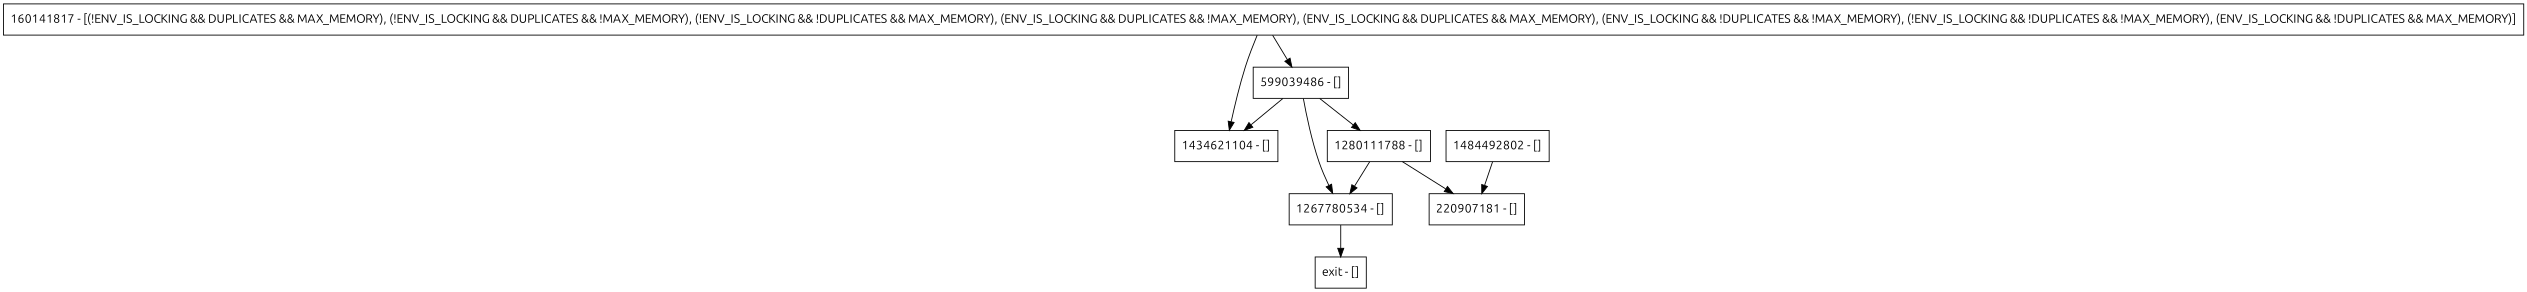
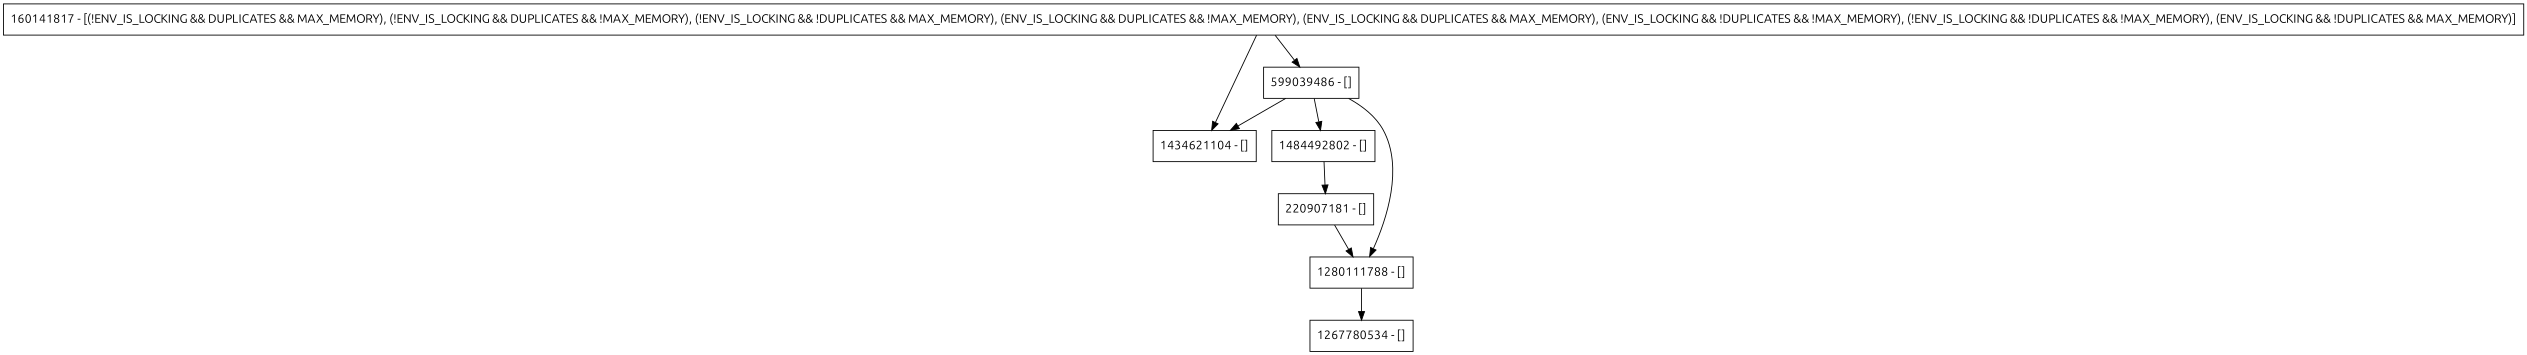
edge "599039486 - []" -> "1267780534 - []": now "599039486 - []" -> "1484492802 - []"
edge "1280111788 - []" -> "220907181 - []": reversed
node "exit - []": removed
